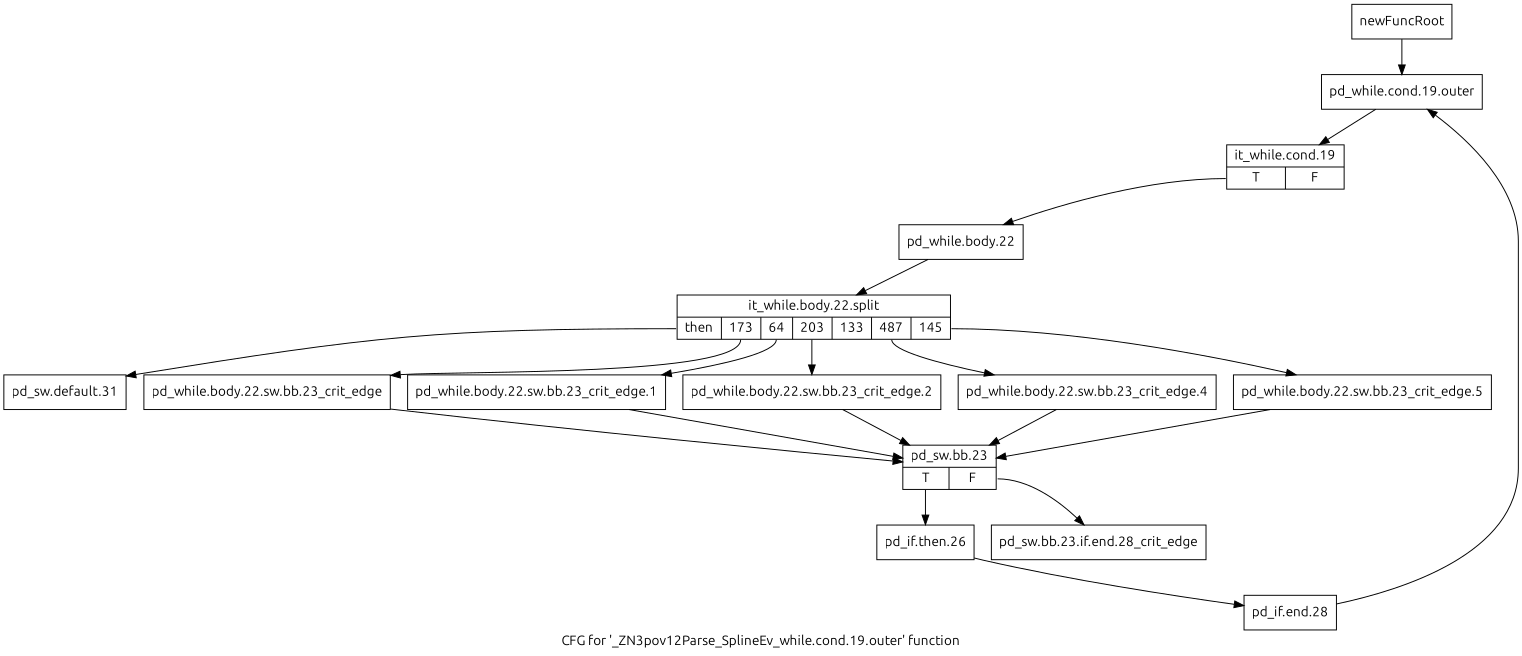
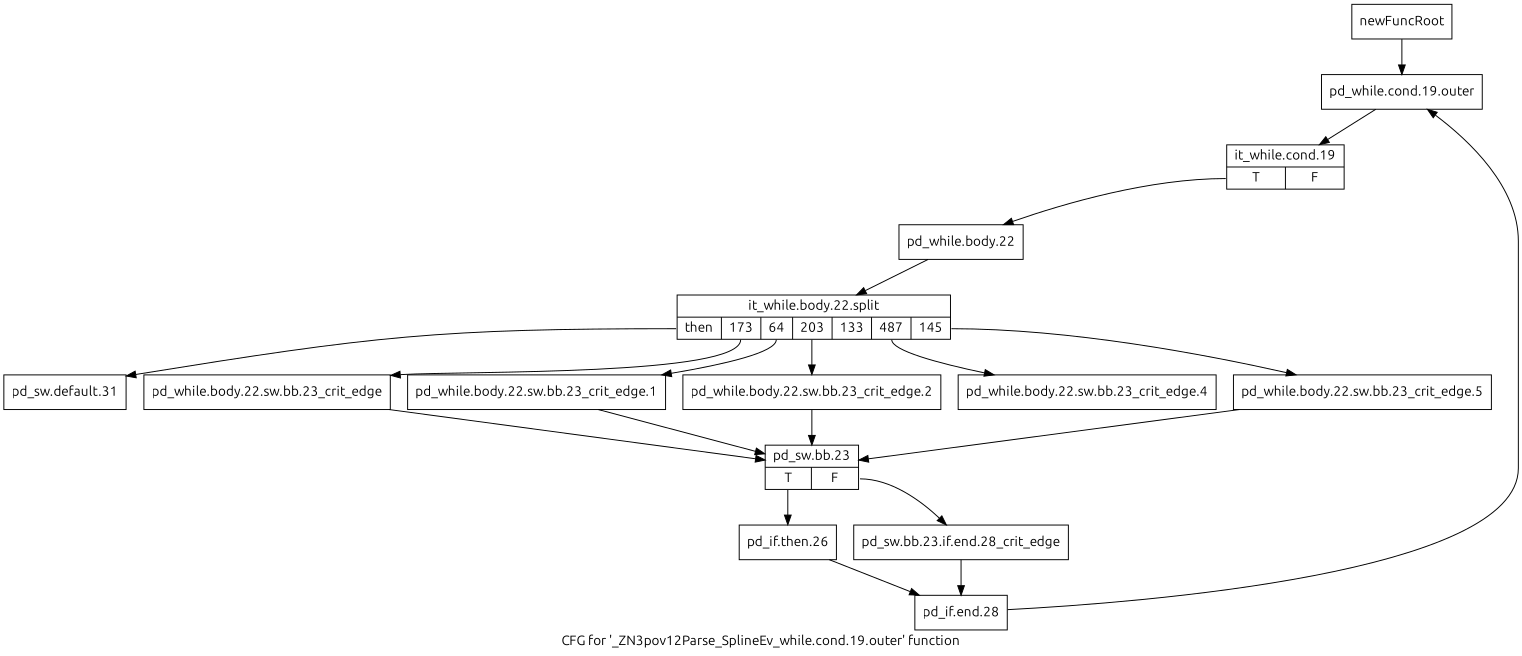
edge "pd_while.body.22.sw.bb.23_crit_edge.4" -> "pd_sw.bb.23": removed
edge "pd_sw.bb.23.if.end.28_crit_edge" -> "pd_if.end.28": added
